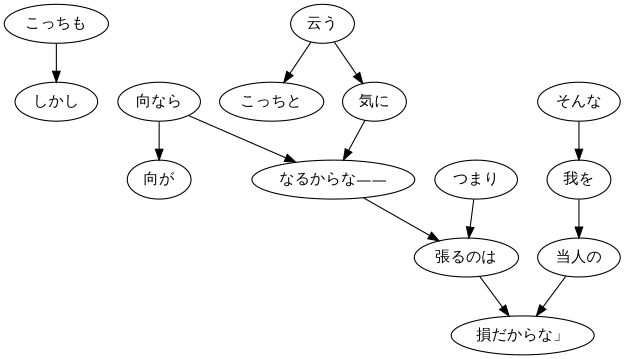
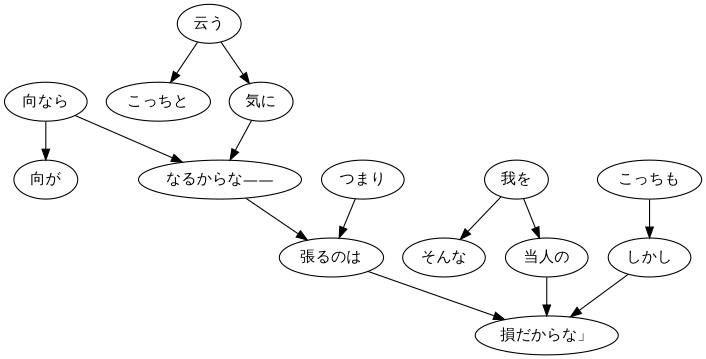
edge "そんな" -> "我を": reversed
edge "しかし" -> "損だからな」": added
